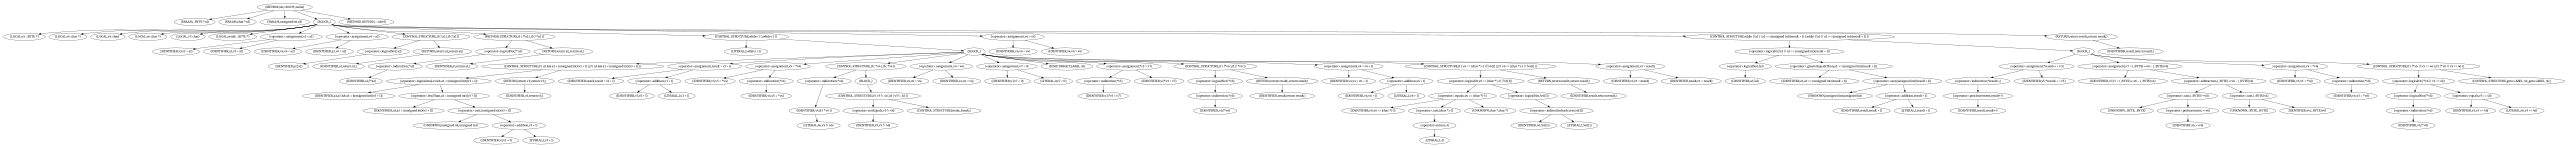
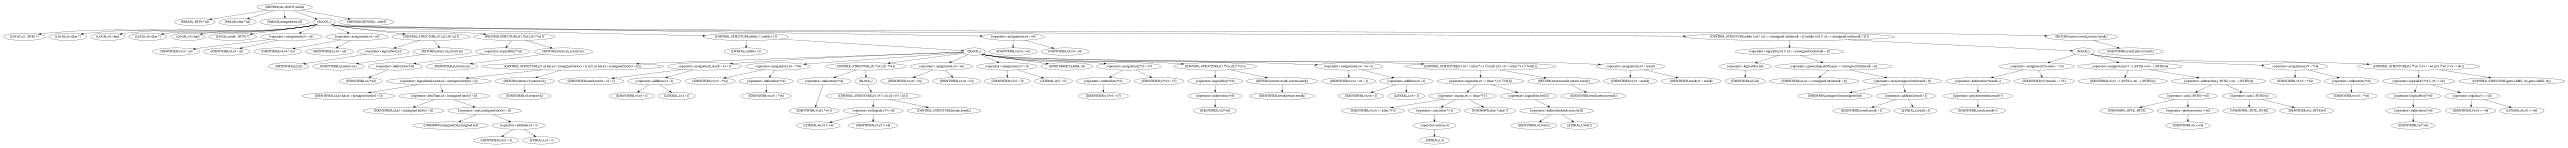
edge "(IDENTIFIER,v4,if ( *v4 ))" -> "(LITERAL,46,v5 != 46)": now "(<operator>.notEquals,v5 != 46)" -> "(LITERAL,46,v5 != 46)"
